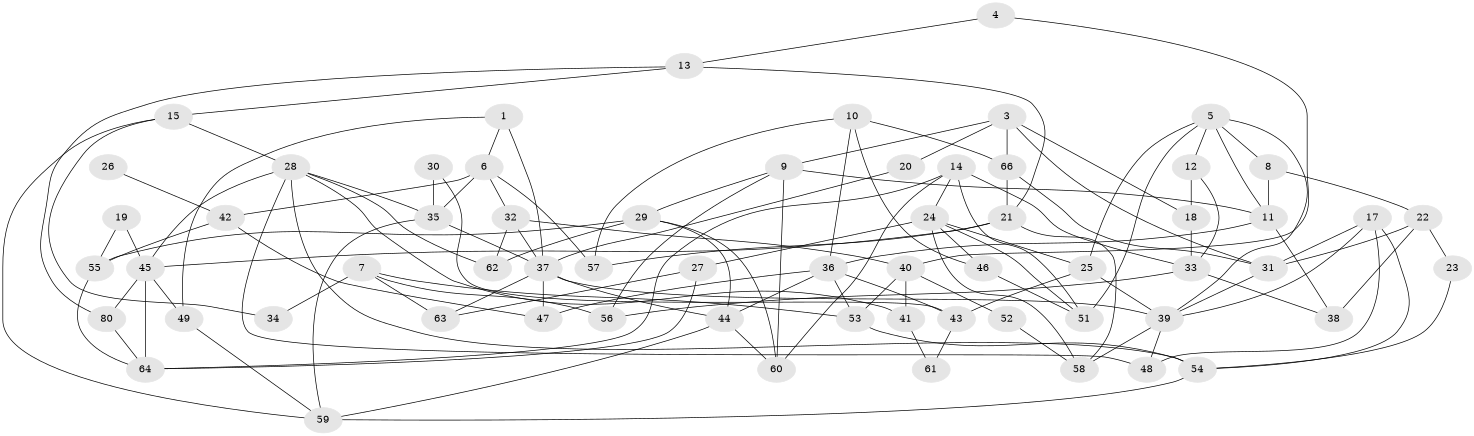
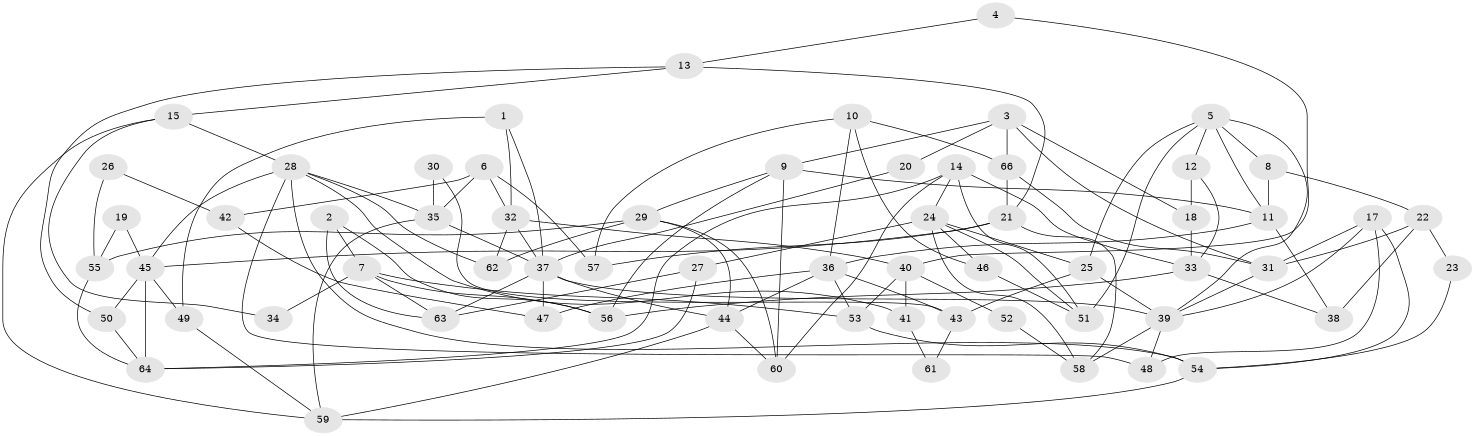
edge "1" -- "6": now "1" -- "32"
node "2": added
edge "42" -- "55": now "26" -- "55"
node "80": label "80" -> "50"
